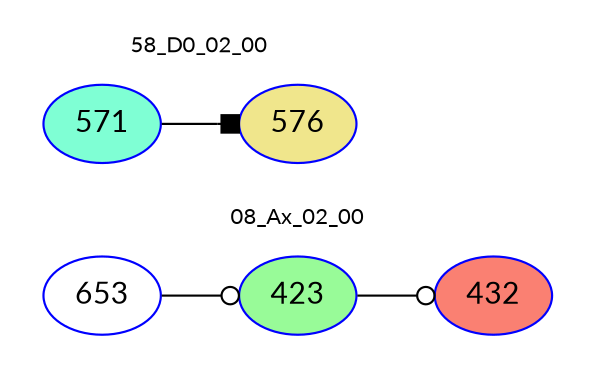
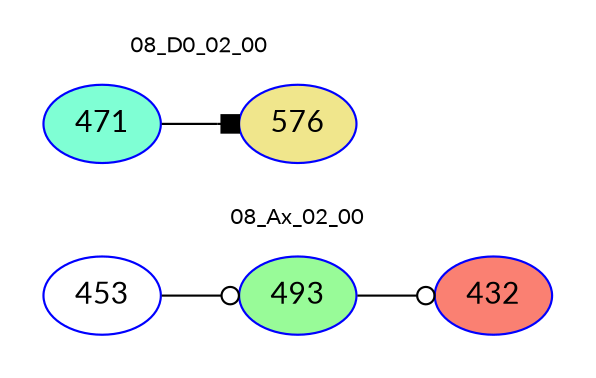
cluster "58_D0_02_00": label "58_D0_02_00" -> "08_D0_02_00"
node "571": label "571" -> "471"
node "653": label "653" -> "453"
node "423": label "423" -> "493"
